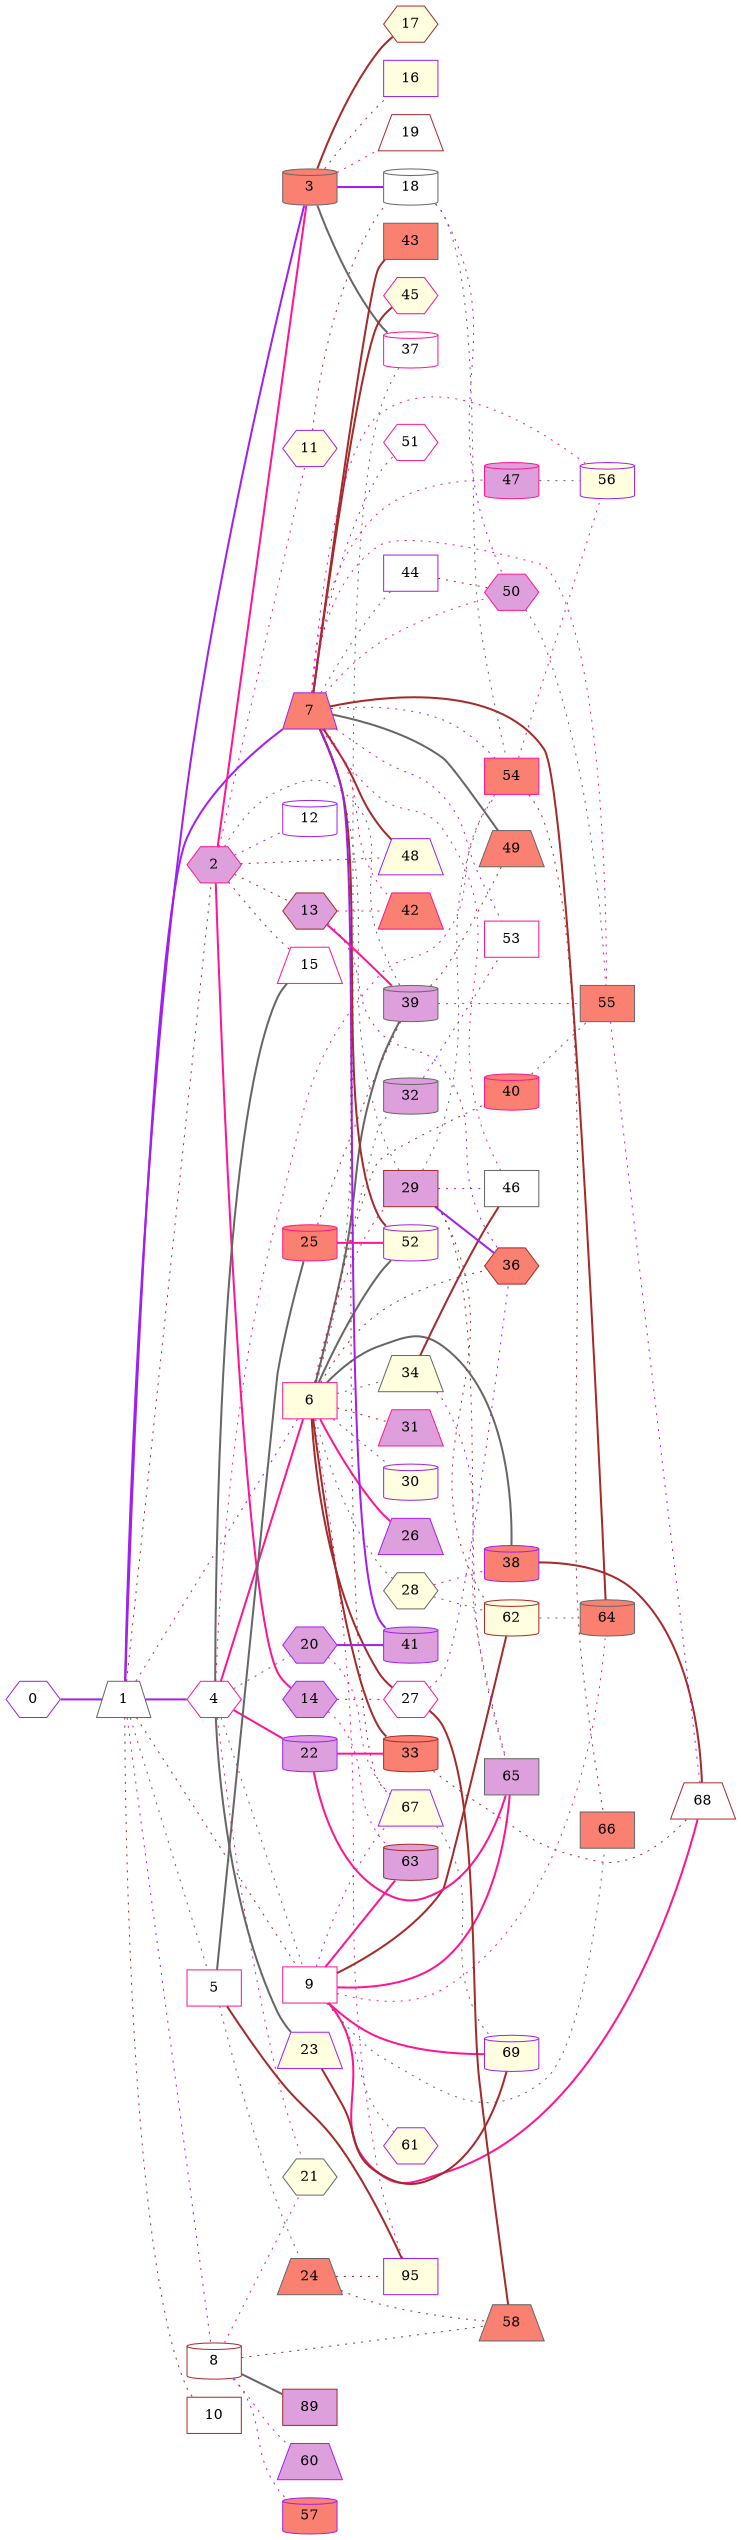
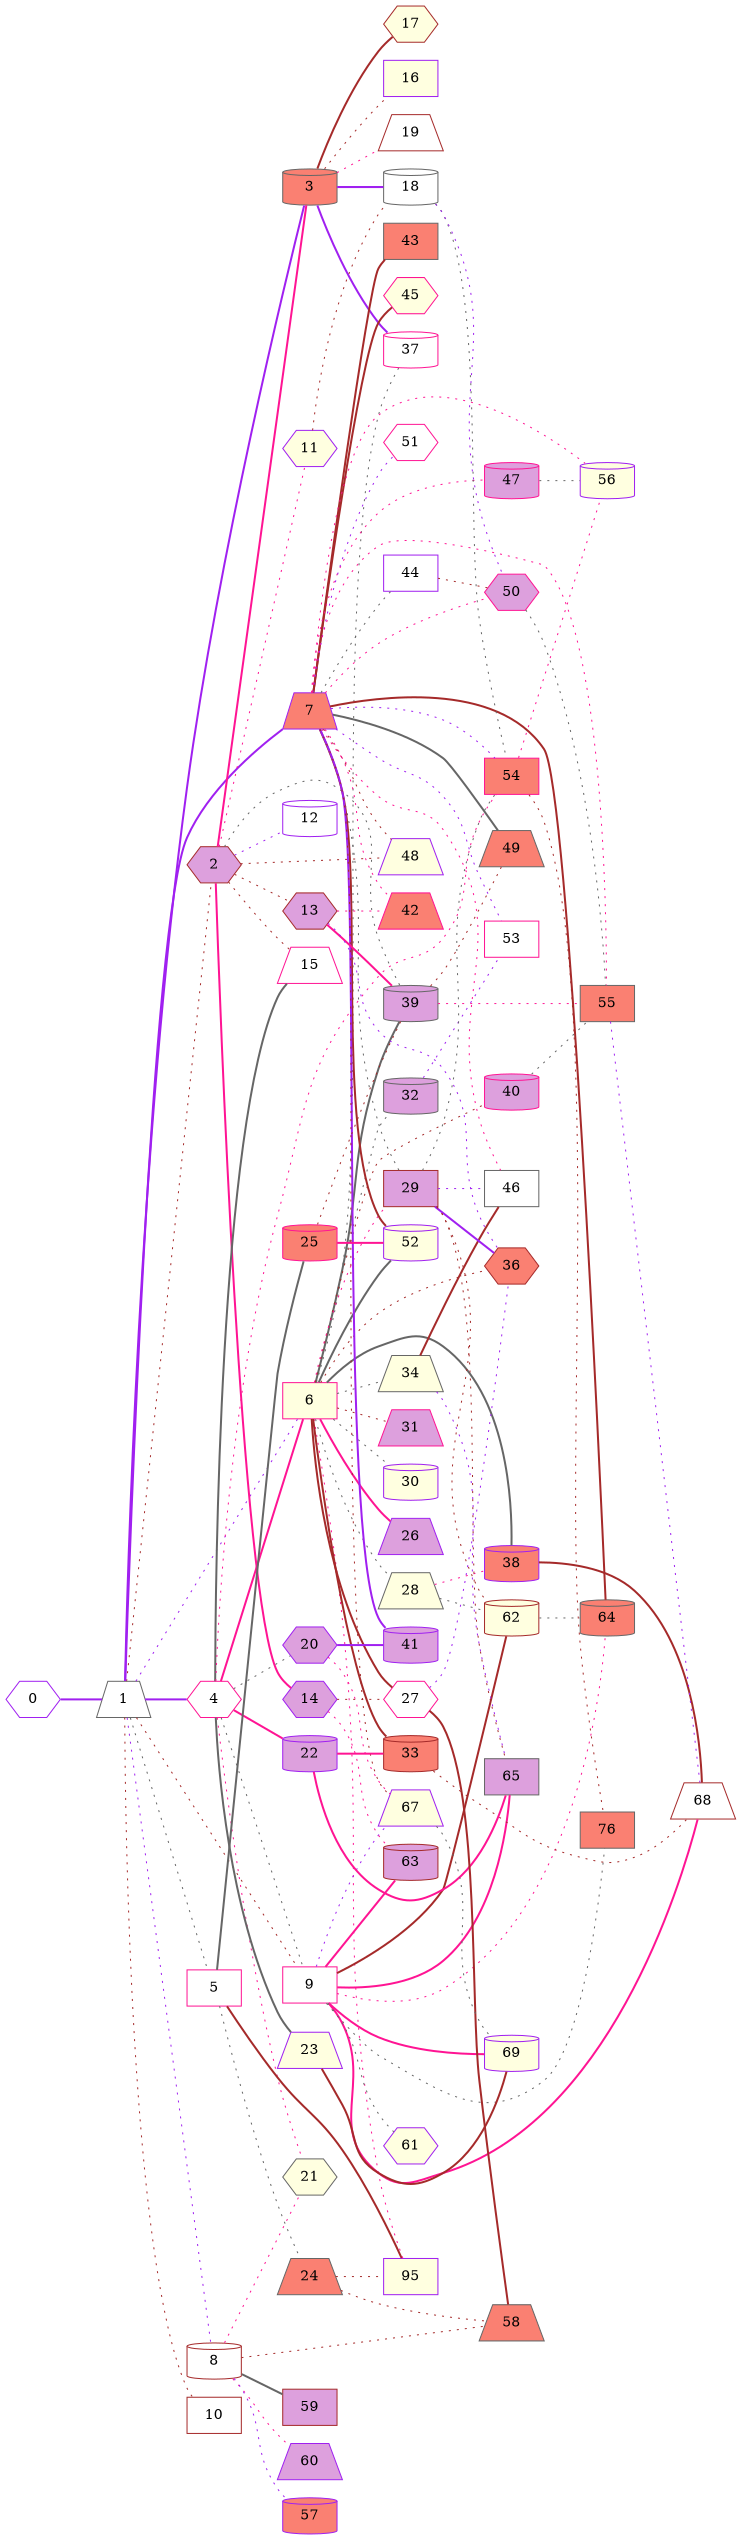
edge "3" -- "37": color gray40 -> purple
edge "7" -- "48": style bold -> dotted
node "2": color deeppink -> brown
node "40": fillcolor salmon -> plum
node "28": shape hexagon -> trapezium
node "66": label "66" -> "76"
node "89": label "89" -> "59"
